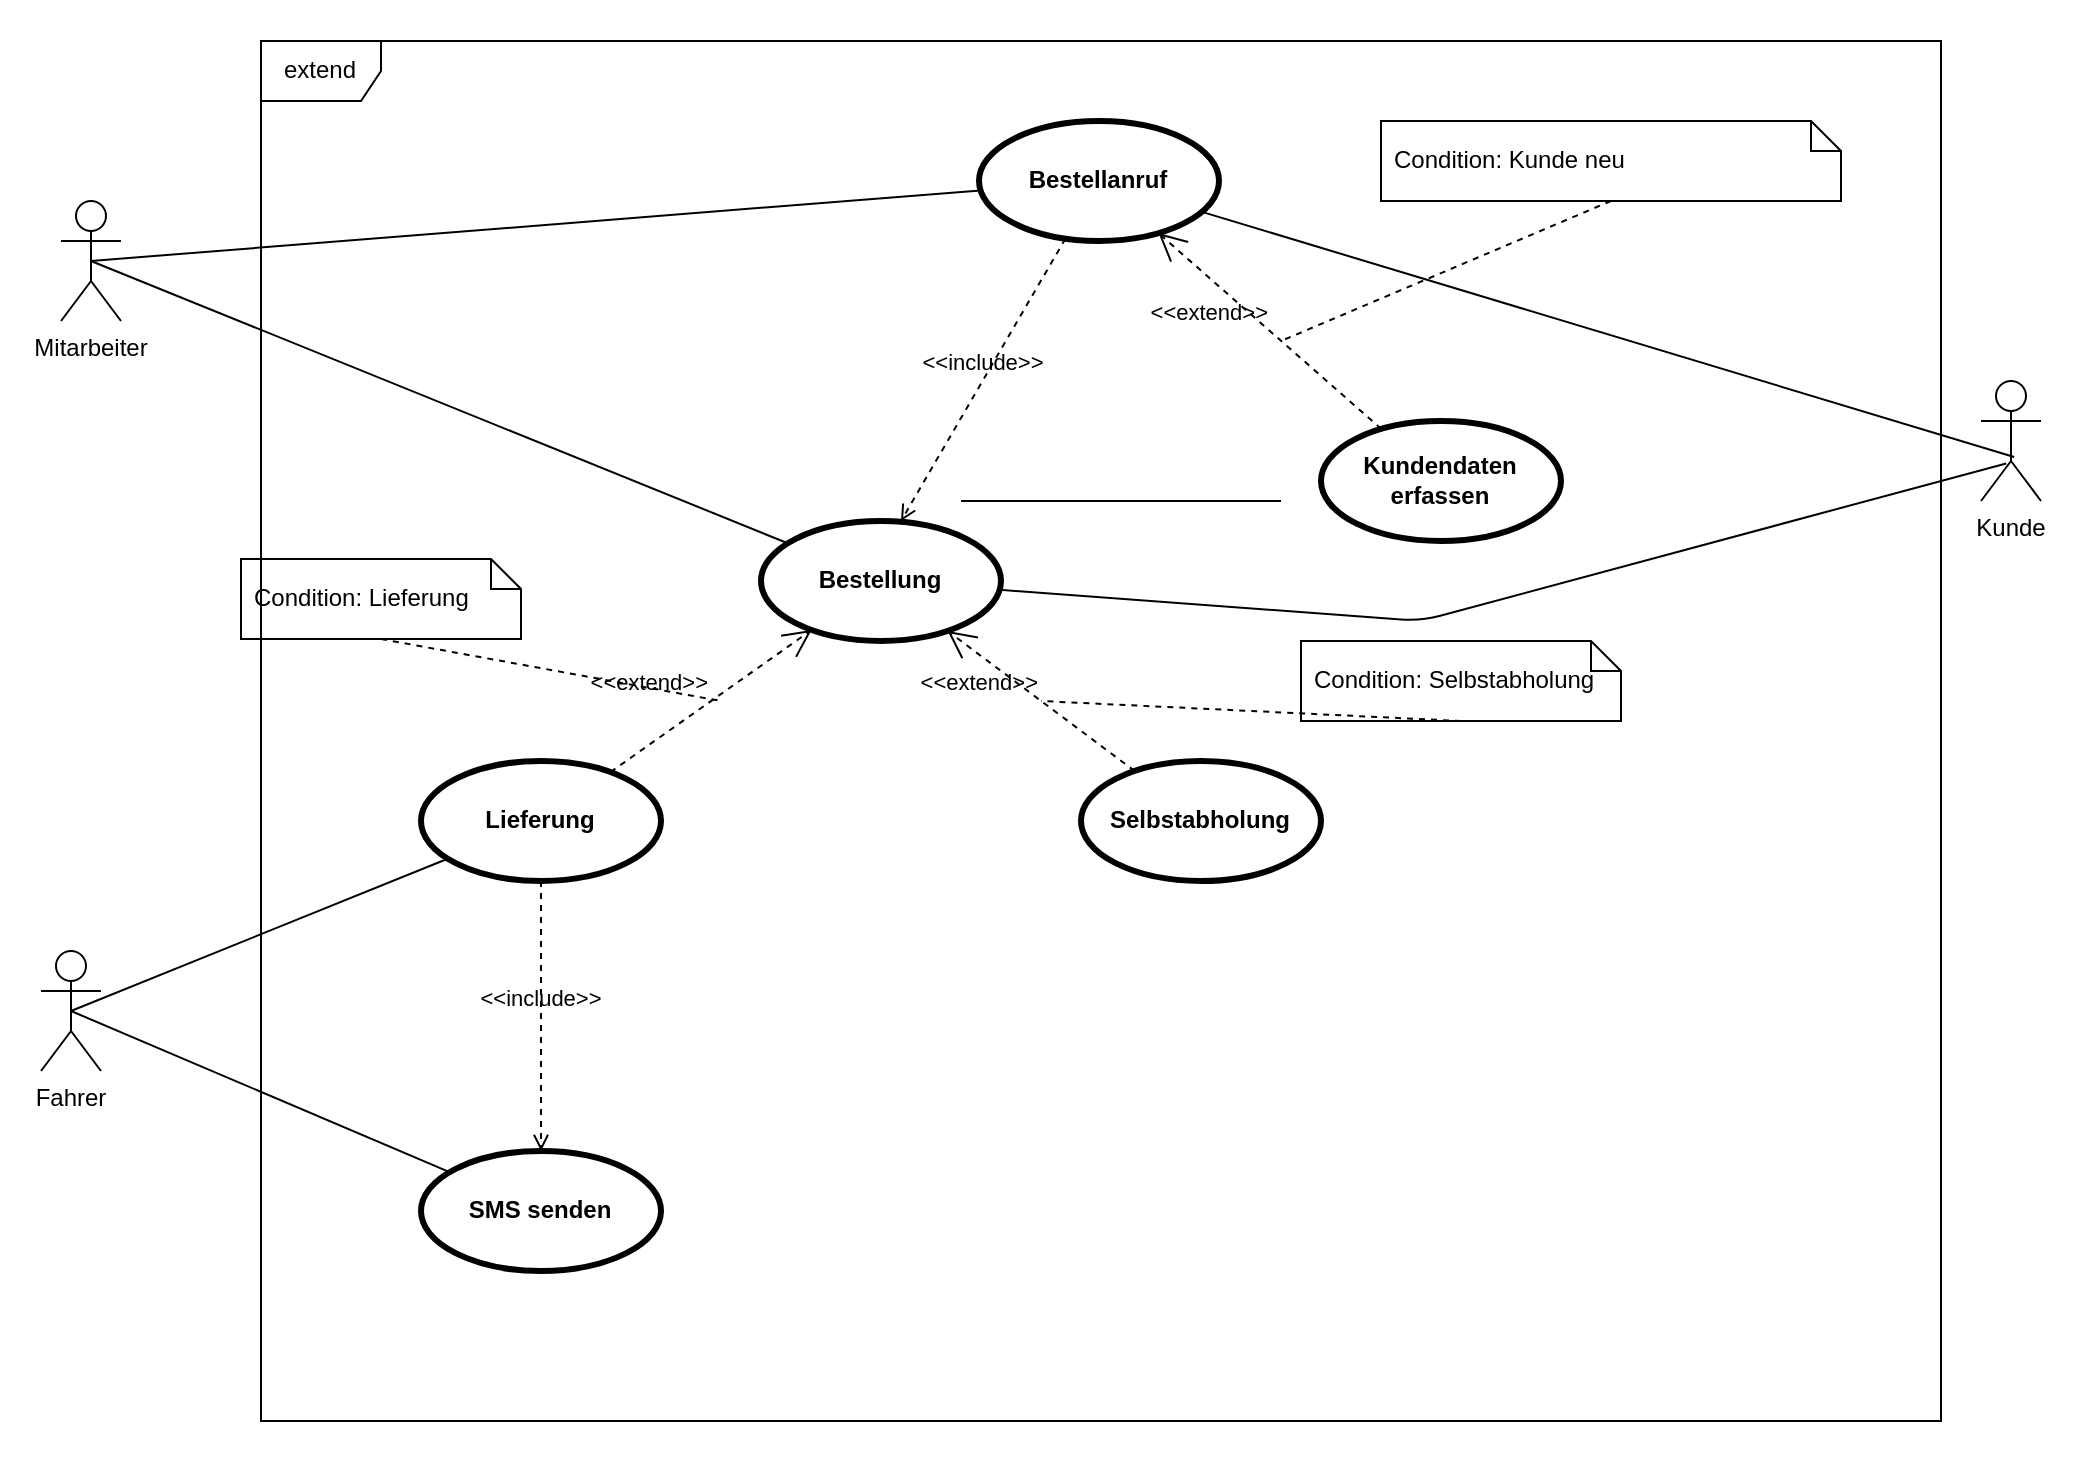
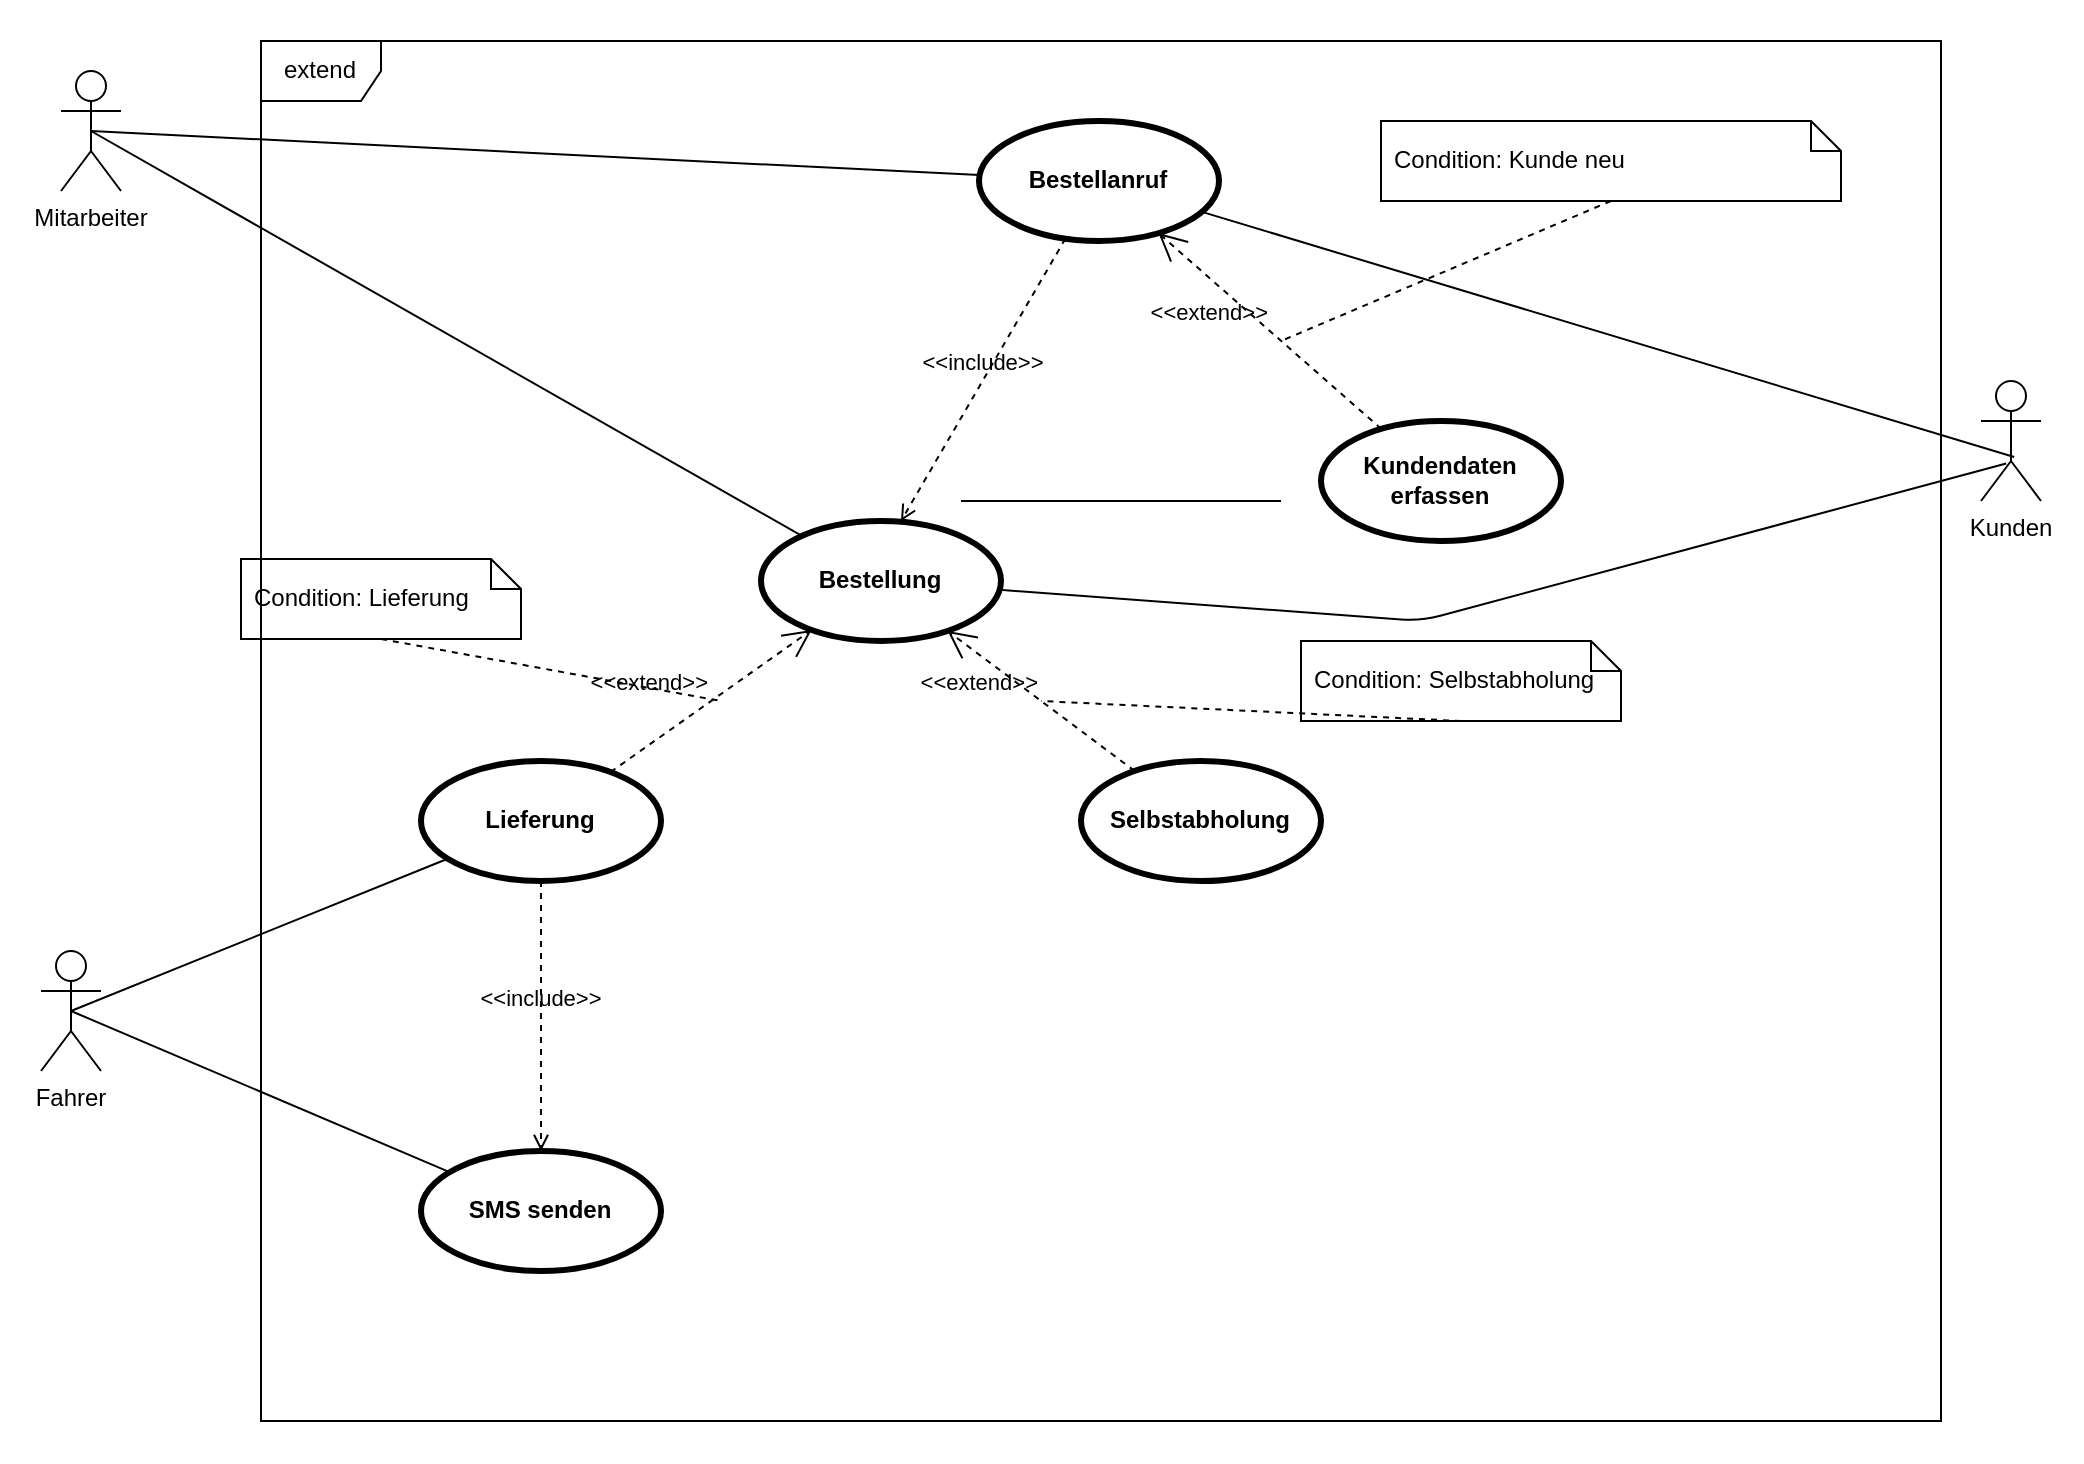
node "Mitarbeiter": moved (91, 261) -> (91, 131)
node "Kunde": label "Kunde" -> "Kunden"
